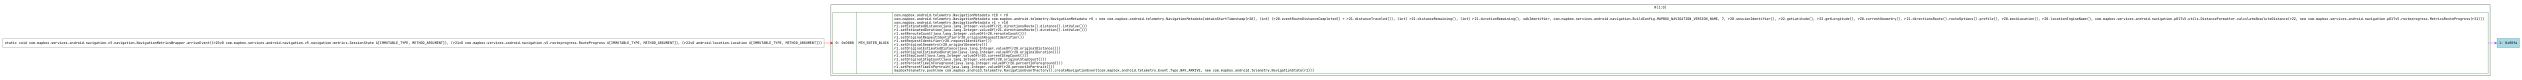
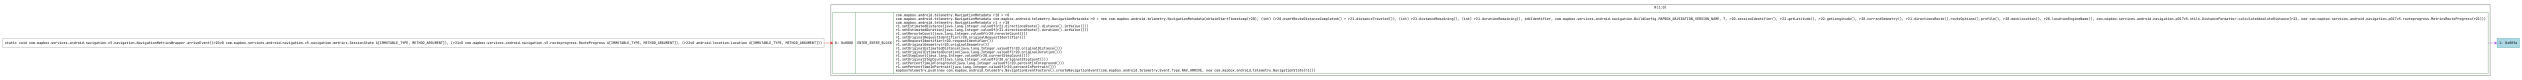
node "0: 0x0000": text "MTH_ENTER_BLOCK" -> "ENTER_ENTER_BLOCK"
